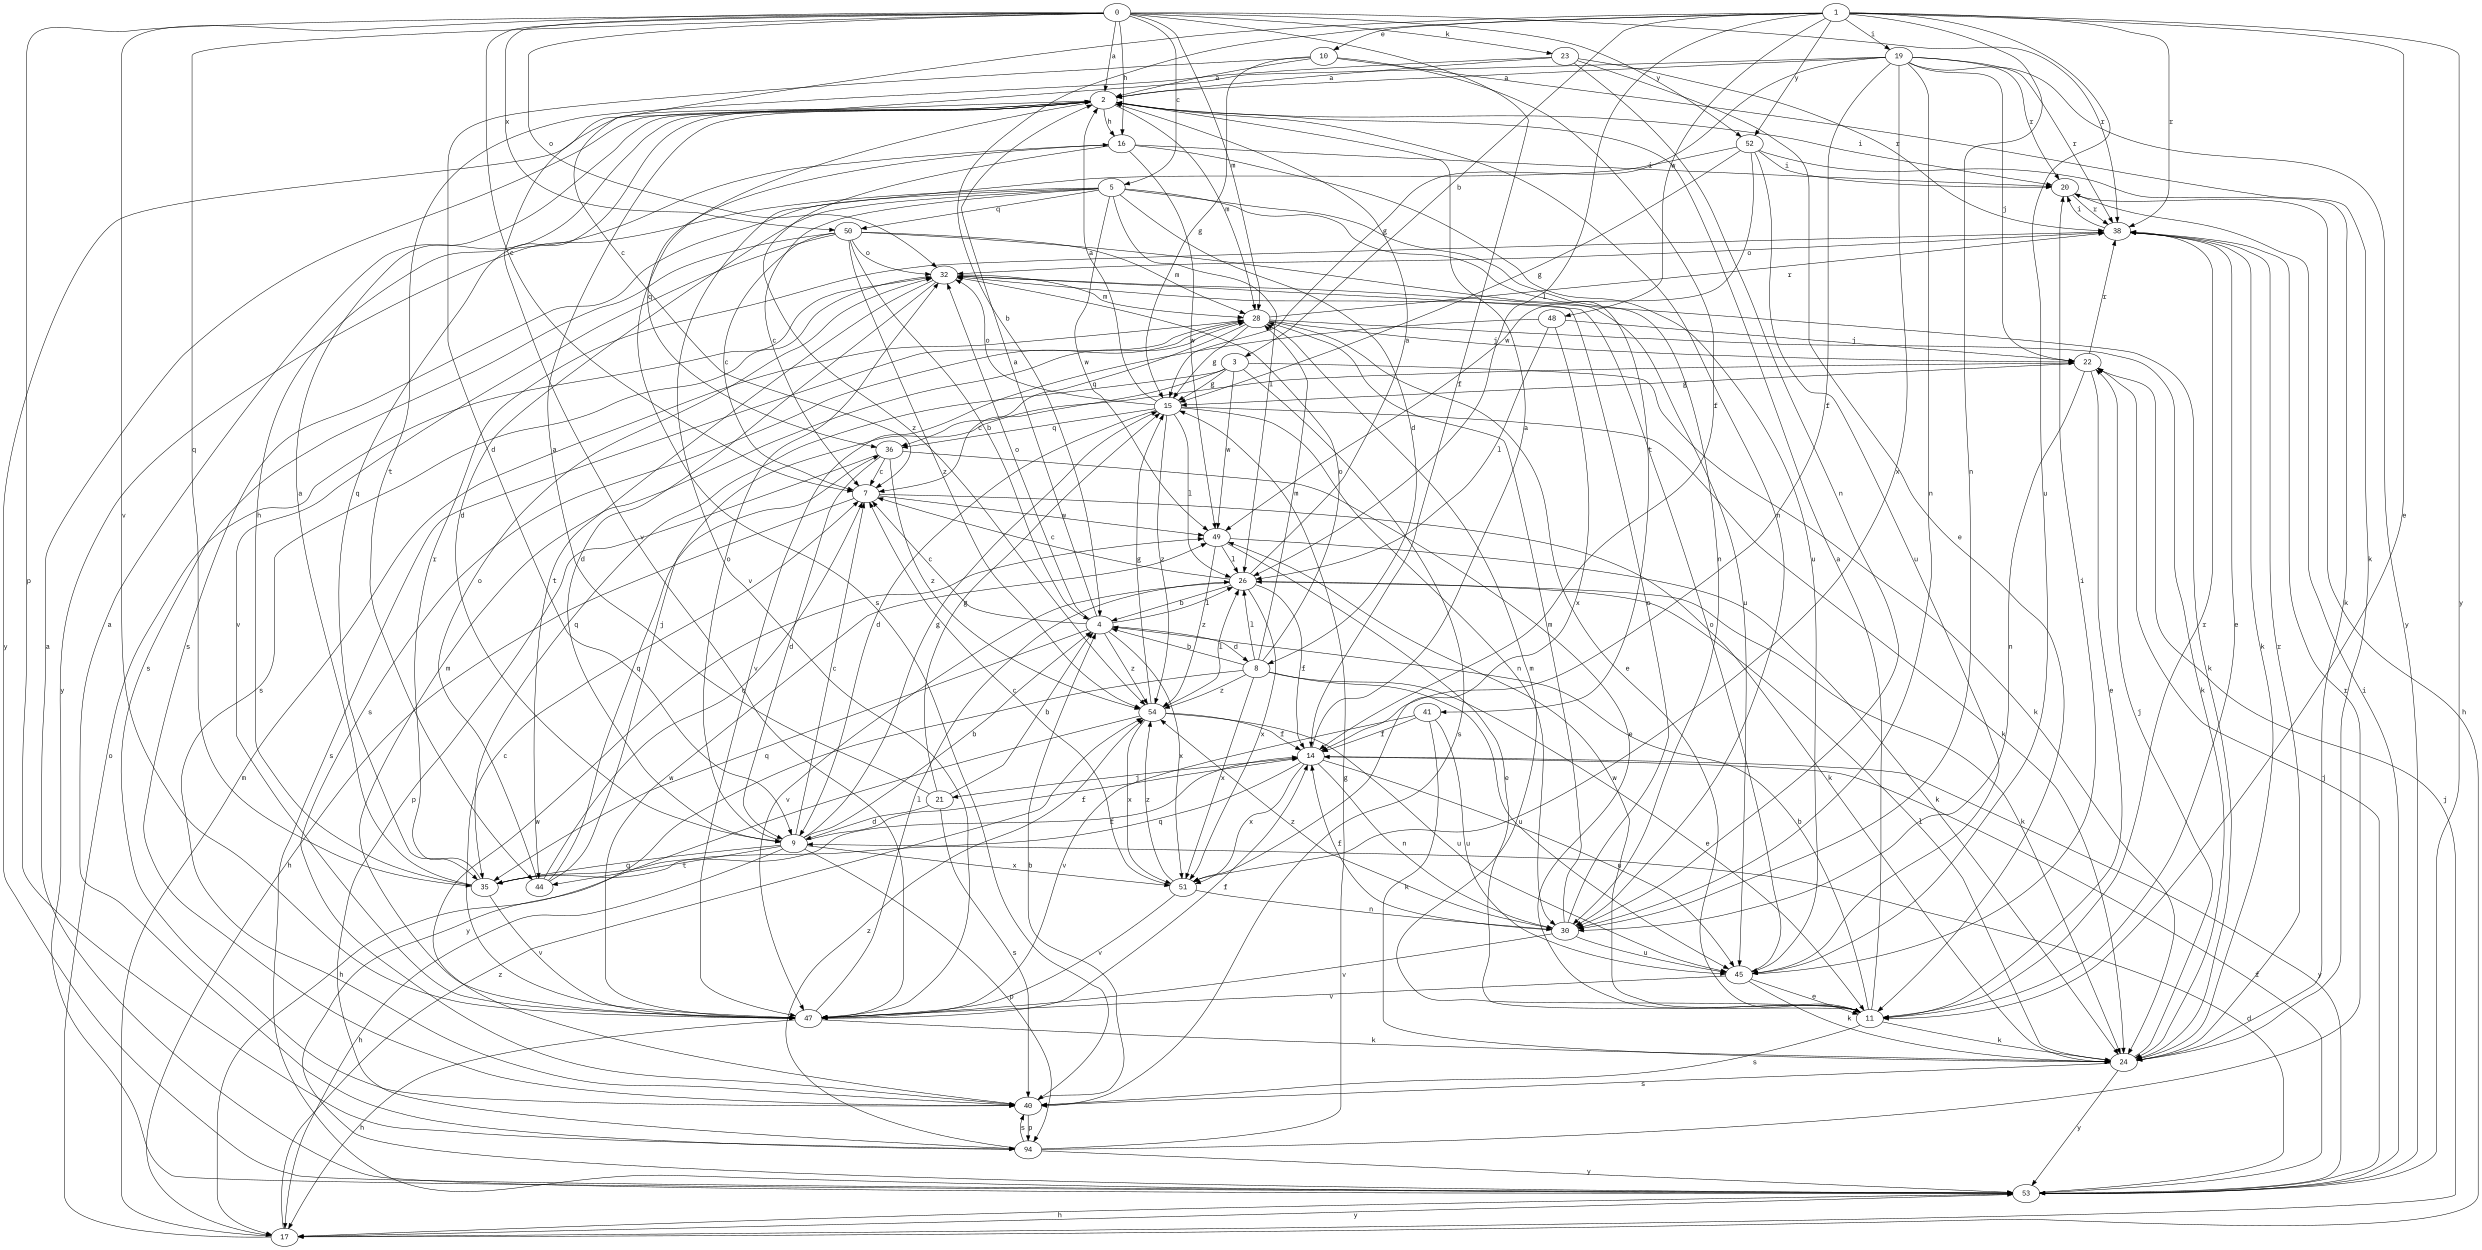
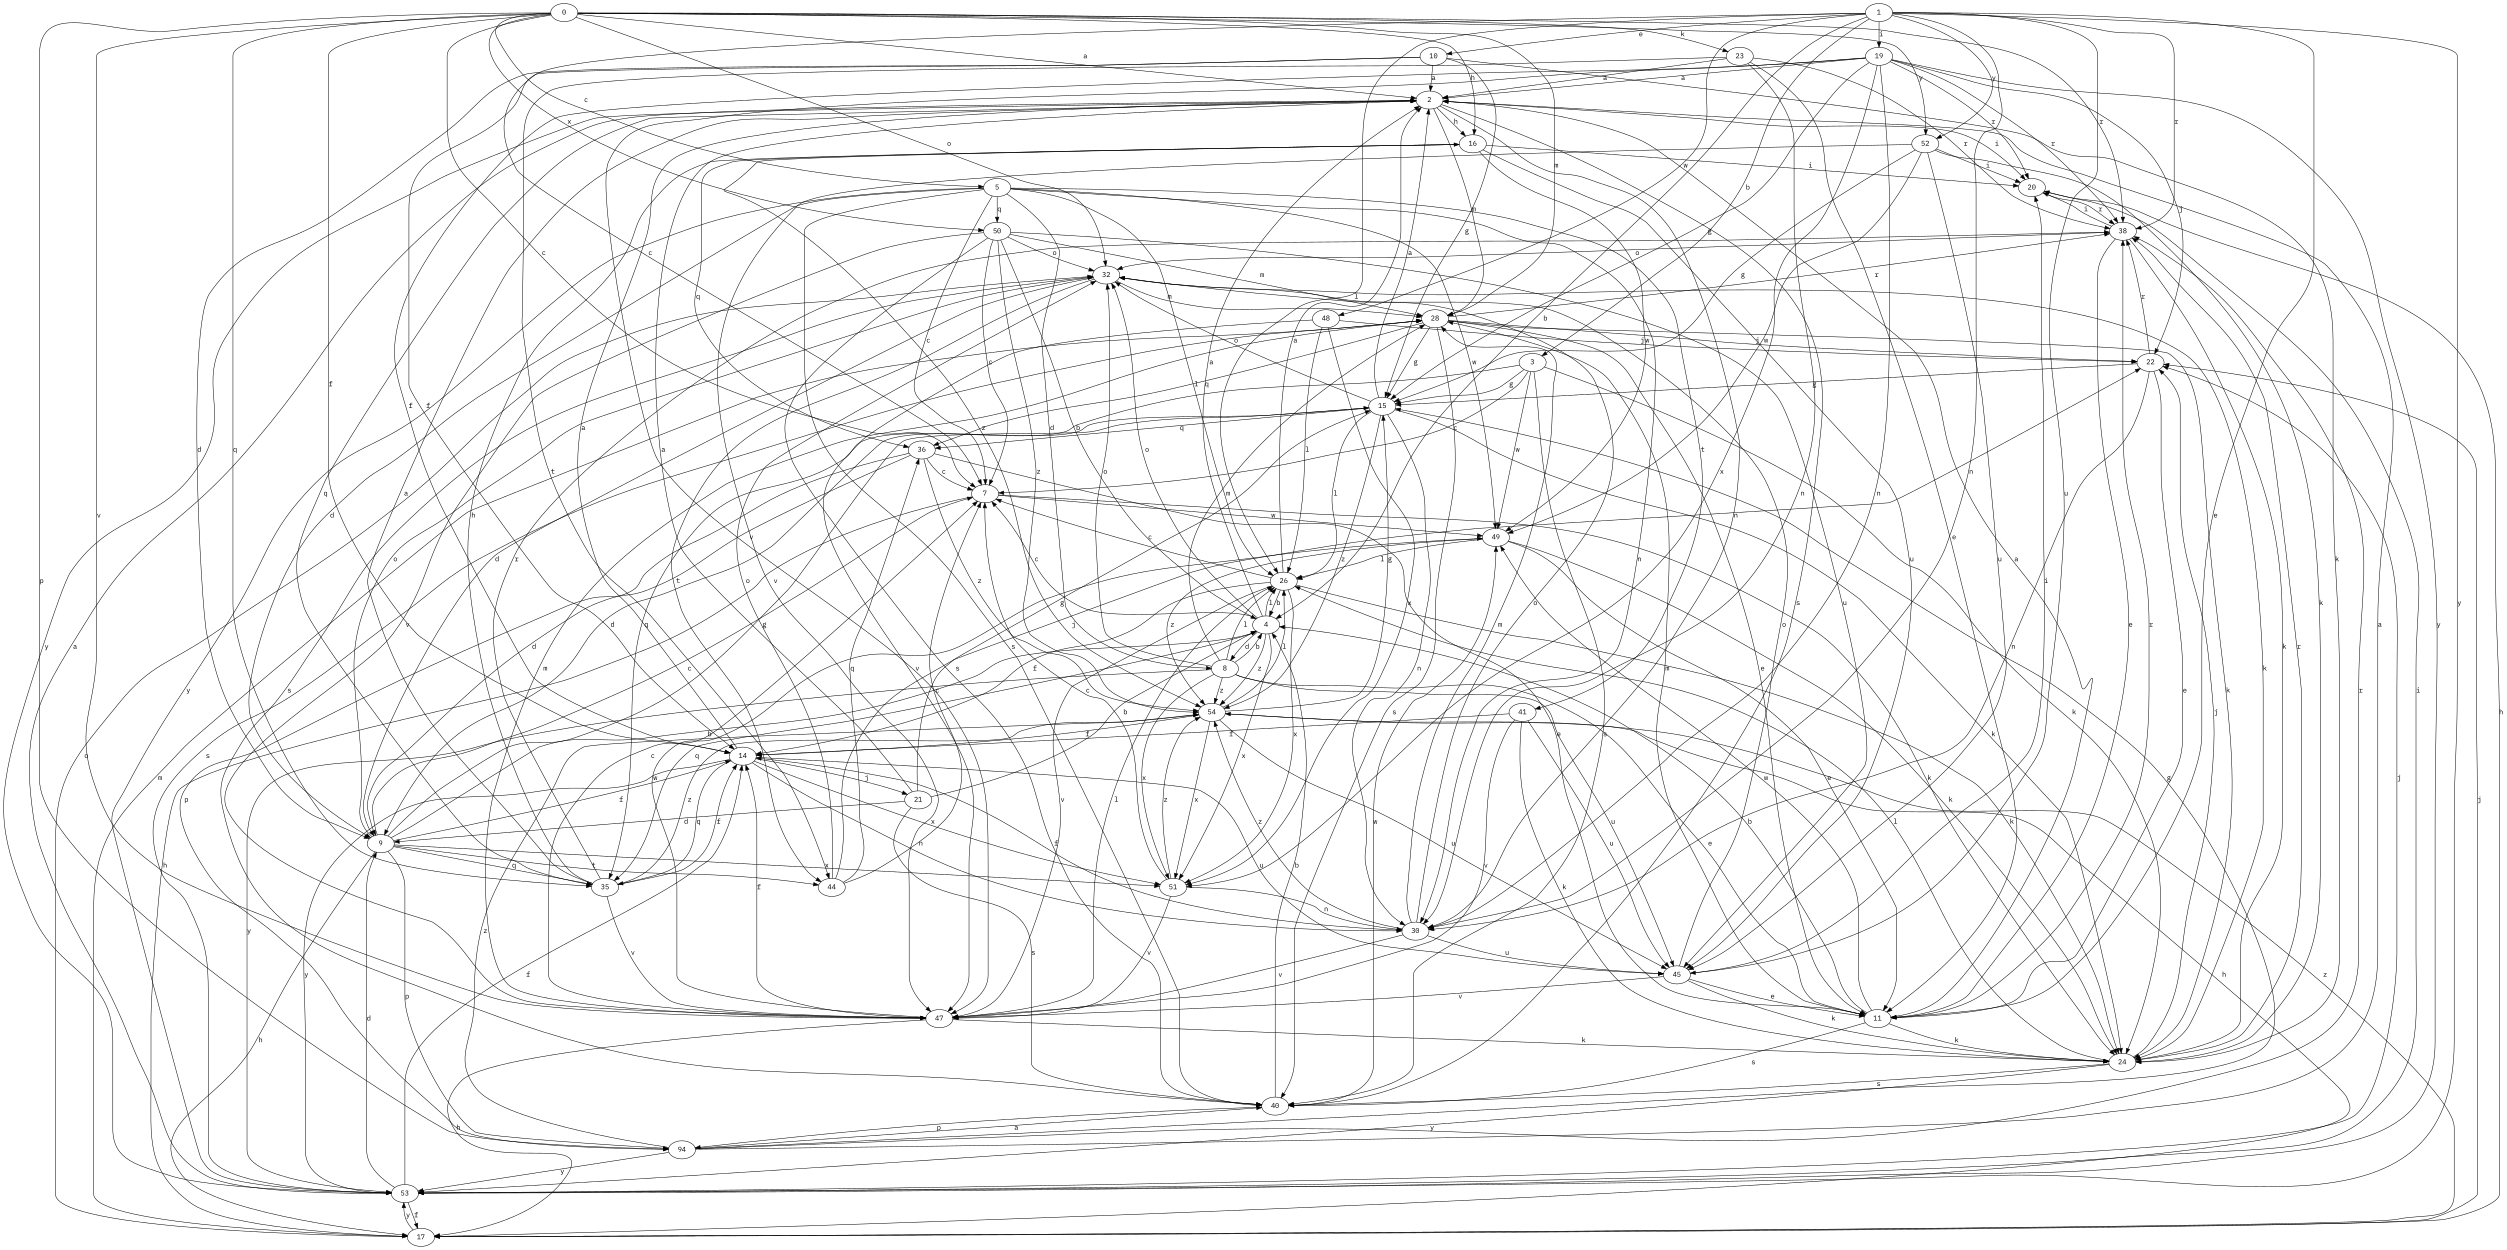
edge "35" -> "54": added, label "z"
edge "94" -> "40": label "s" -> "a"
edge "53" -> "17": label "h" -> "f"
